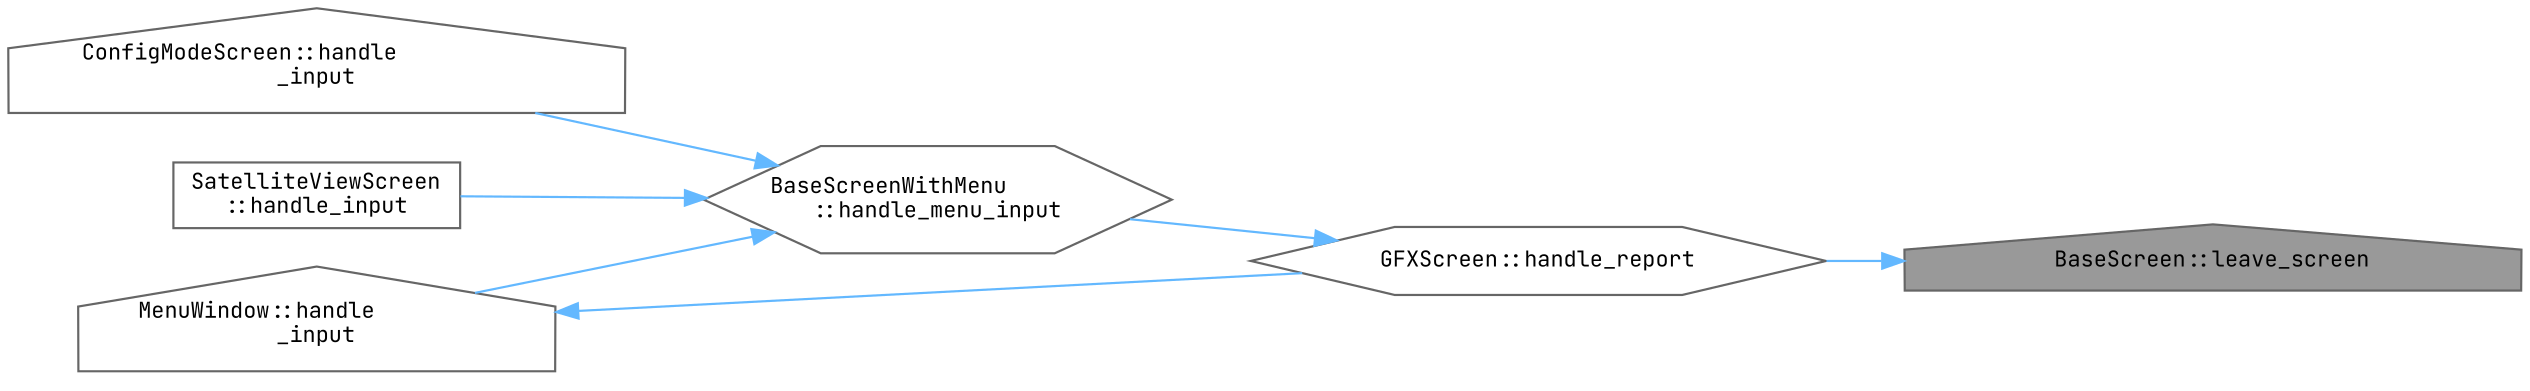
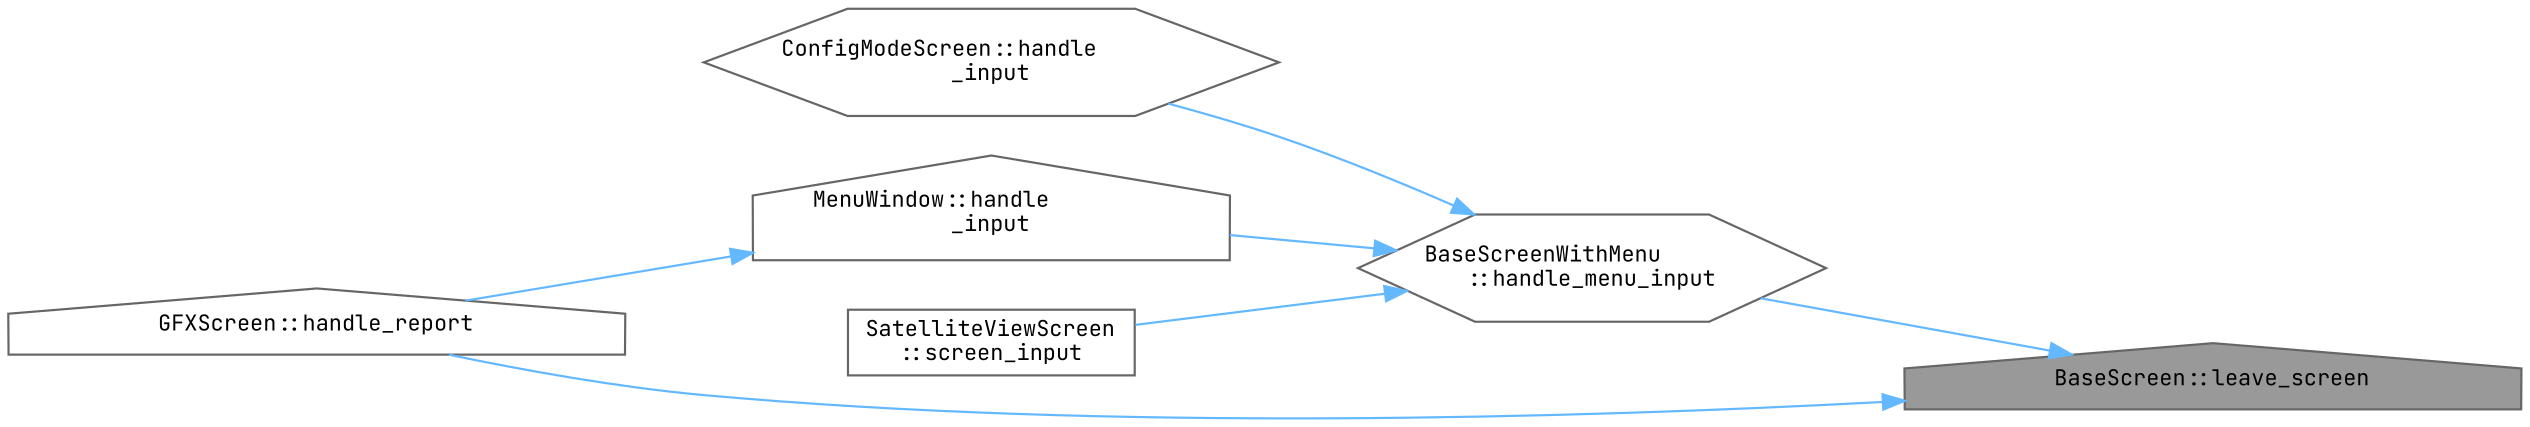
node "ConfigModeScreen::handle _input": shape house -> hexagon
node "SatelliteViewScreen ::handle_input": label "SatelliteViewScreen ::handle_input" -> "SatelliteViewScreen ::screen_input"
edge "BaseScreenWithMenu ::handle_menu_input" -> "GFXScreen::handle_report": now "BaseScreenWithMenu ::handle_menu_input" -> "BaseScreen::leave_screen"
node "GFXScreen::handle_report": shape hexagon -> house
